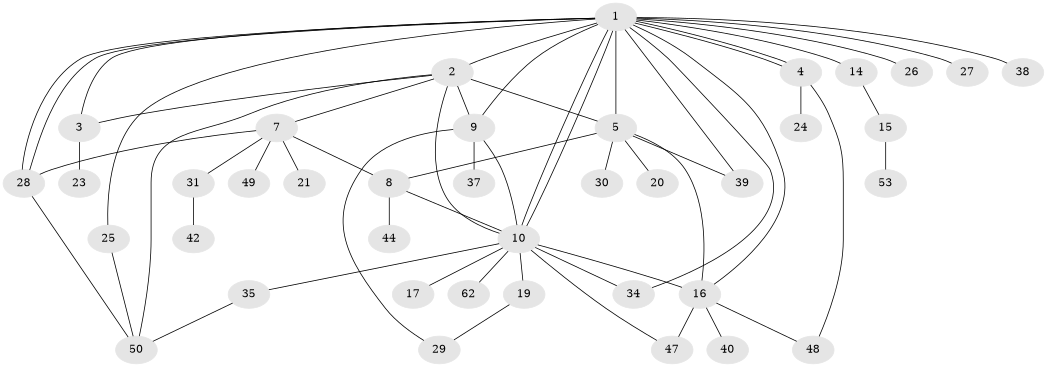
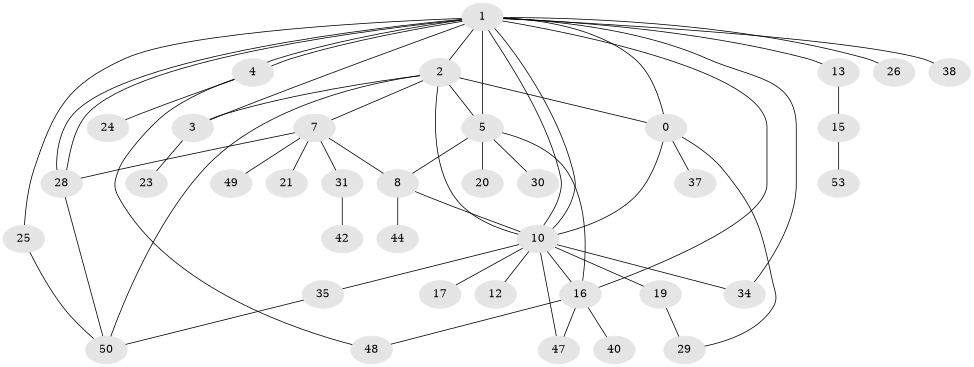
node "14": label "14" -> "13"
node "27": removed
node "9": label "9" -> "0"
node "39": removed
node "62": label "62" -> "12"
